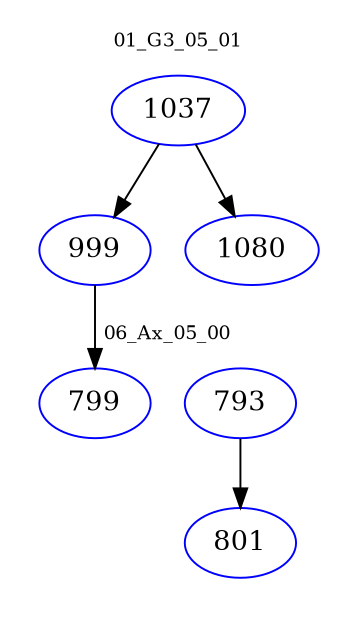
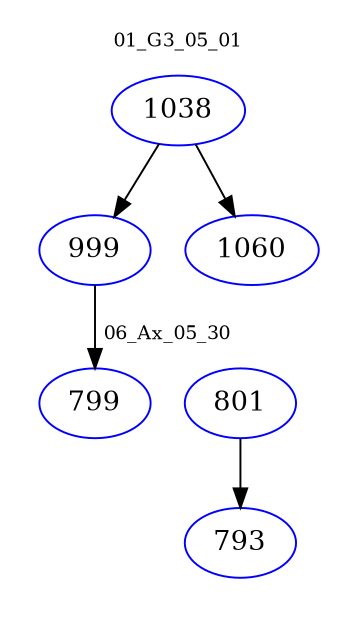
node "1037": label "1037" -> "1038"
node "1080": label "1080" -> "1060"
cluster "06_Ax_05_00": label "06_Ax_05_00" -> "06_Ax_05_30"
edge "793" -> "801": reversed
